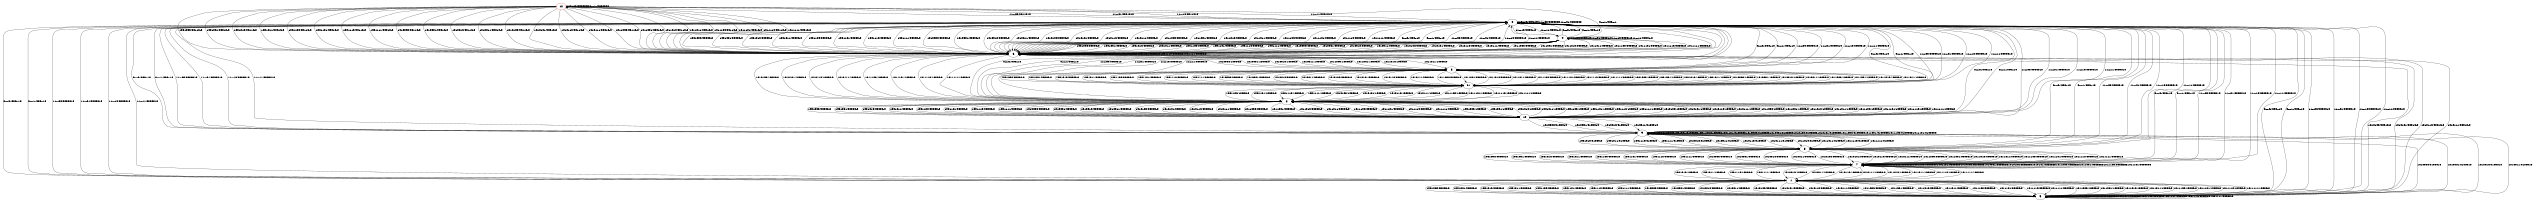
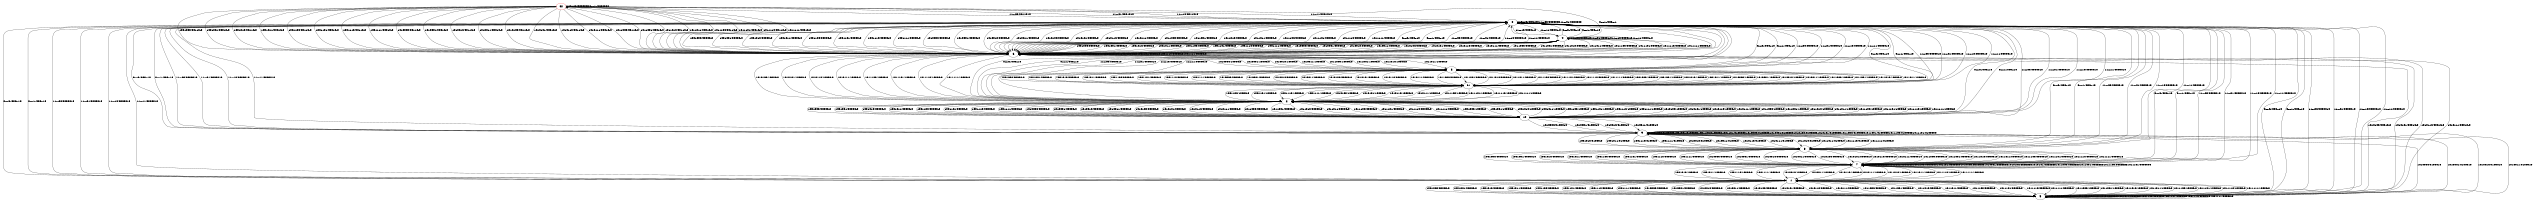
node "12": label "12" -> "62"
